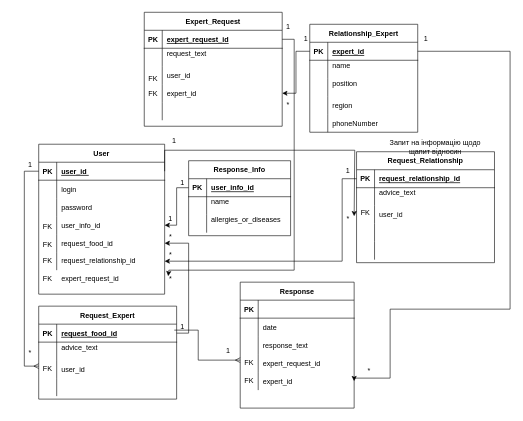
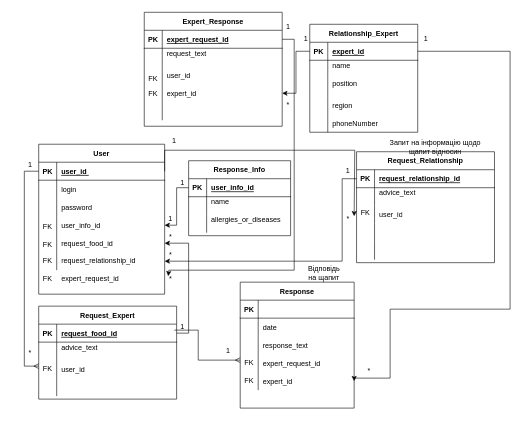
node "Expert_Request": label "Expert_Request" -> "Expert_Response"
node "Відповідь на щапит": added
